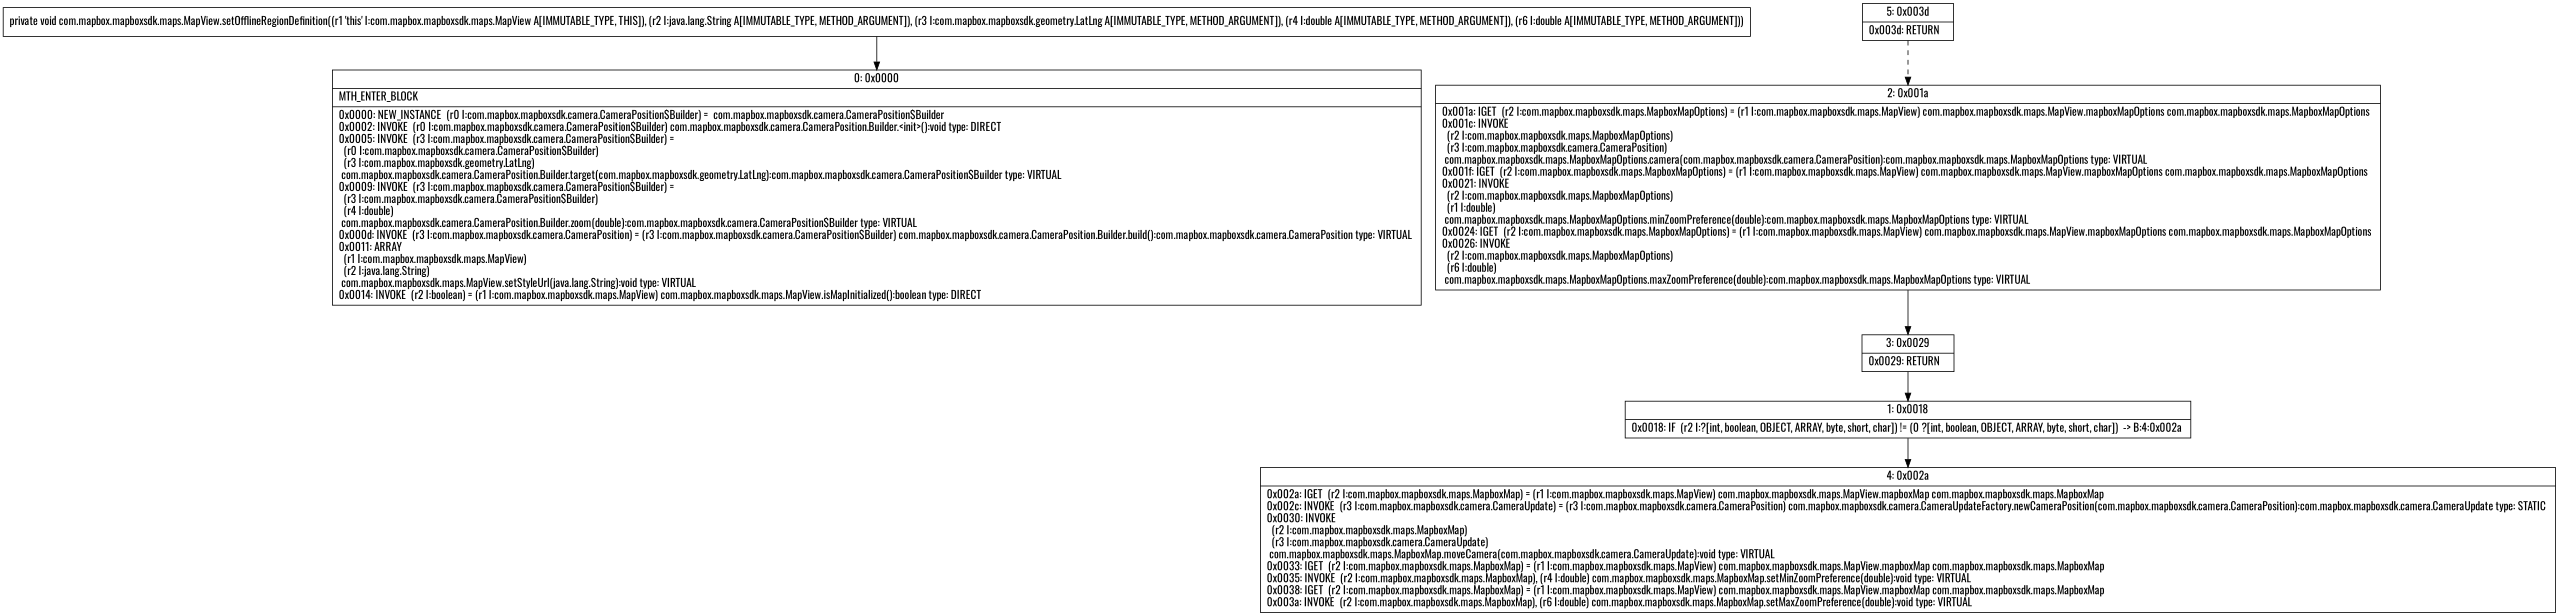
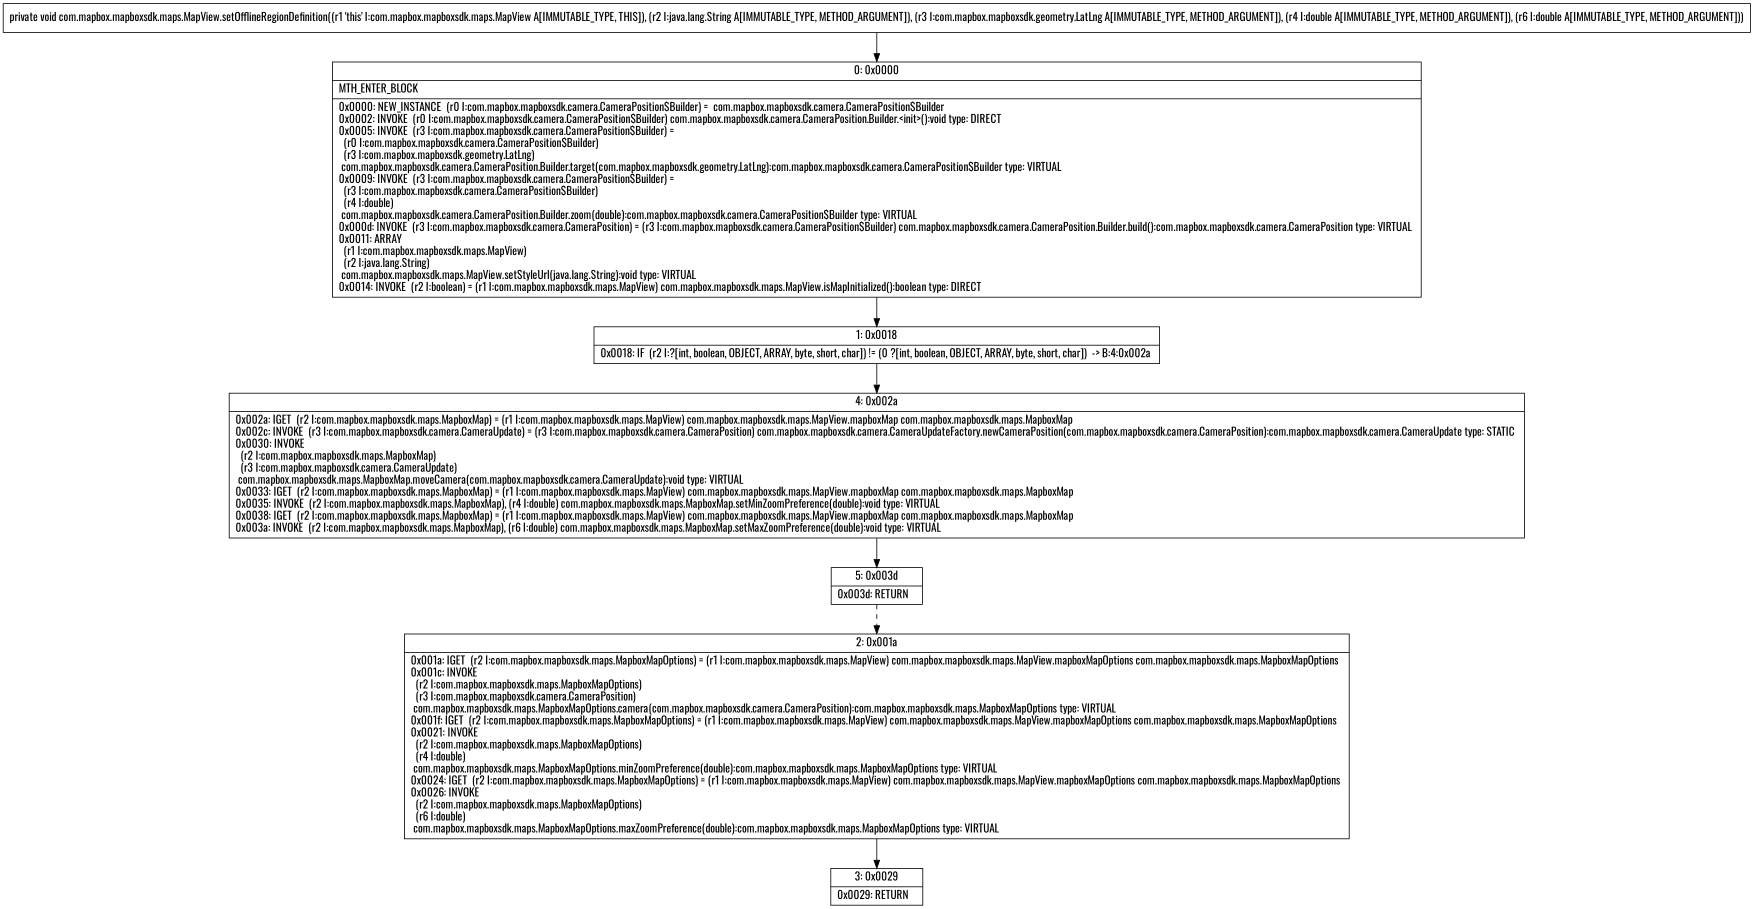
node "2: 0x001a": text "(r1 I:double)" -> "(r4 I:double)"
edge "3: 0x0029" -> "1: 0x0018": now "0: 0x0000" -> "1: 0x0018"
edge "4: 0x002a" -> "5: 0x003d": added
